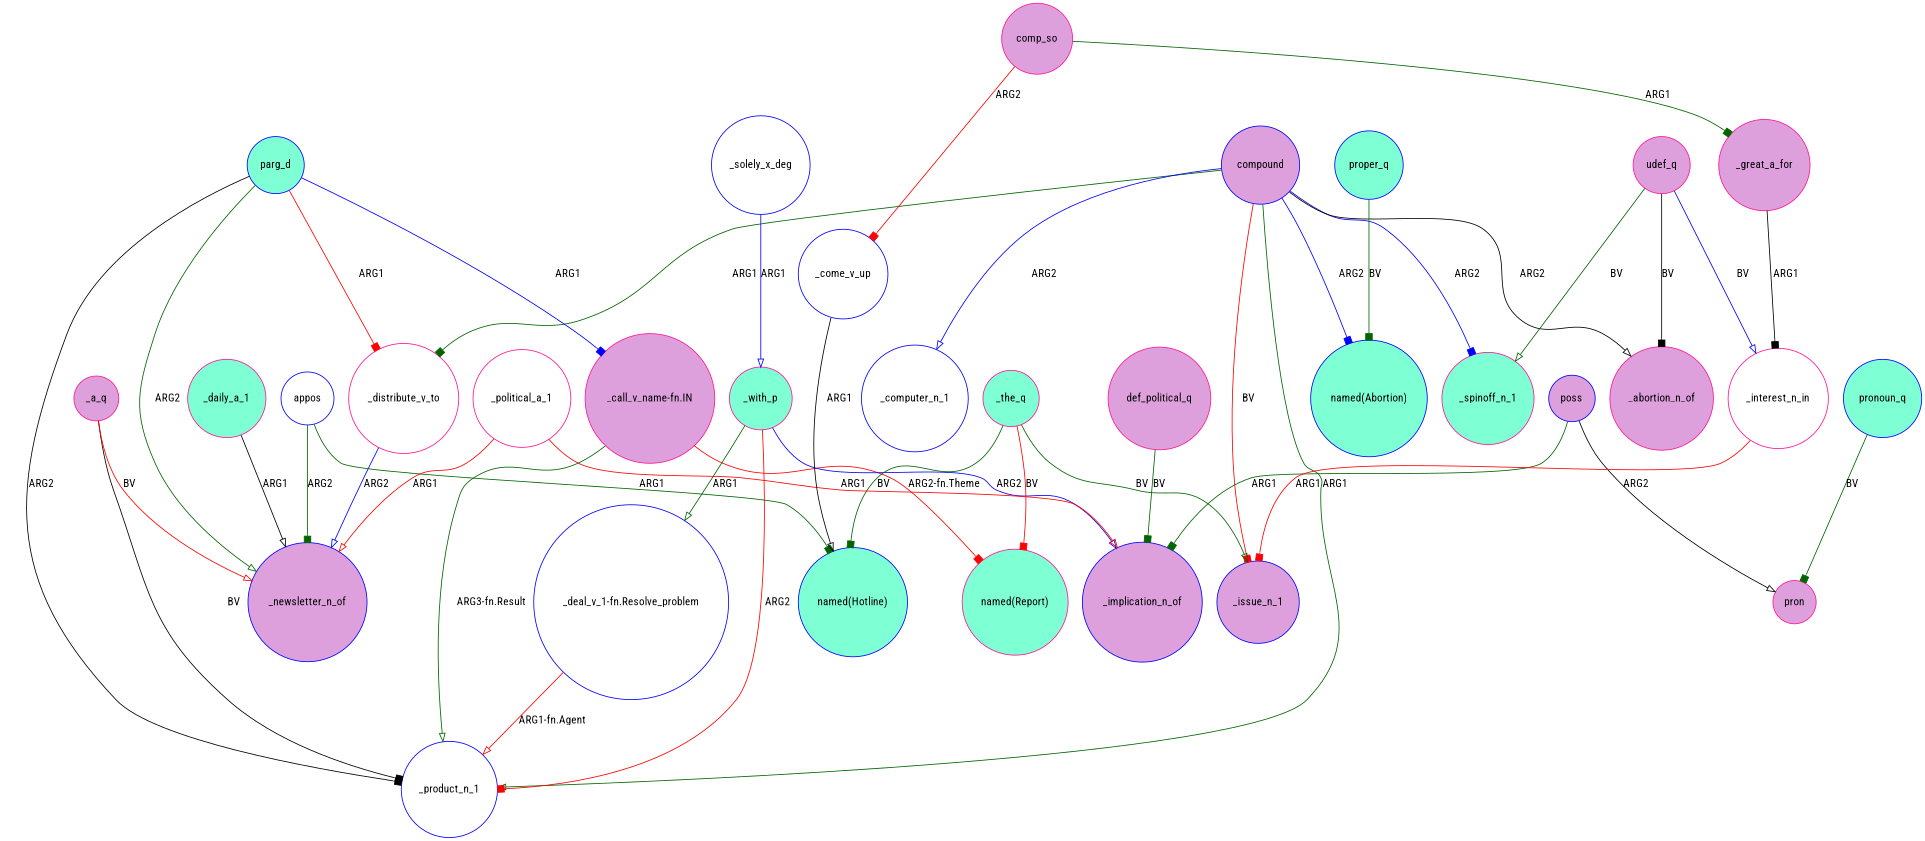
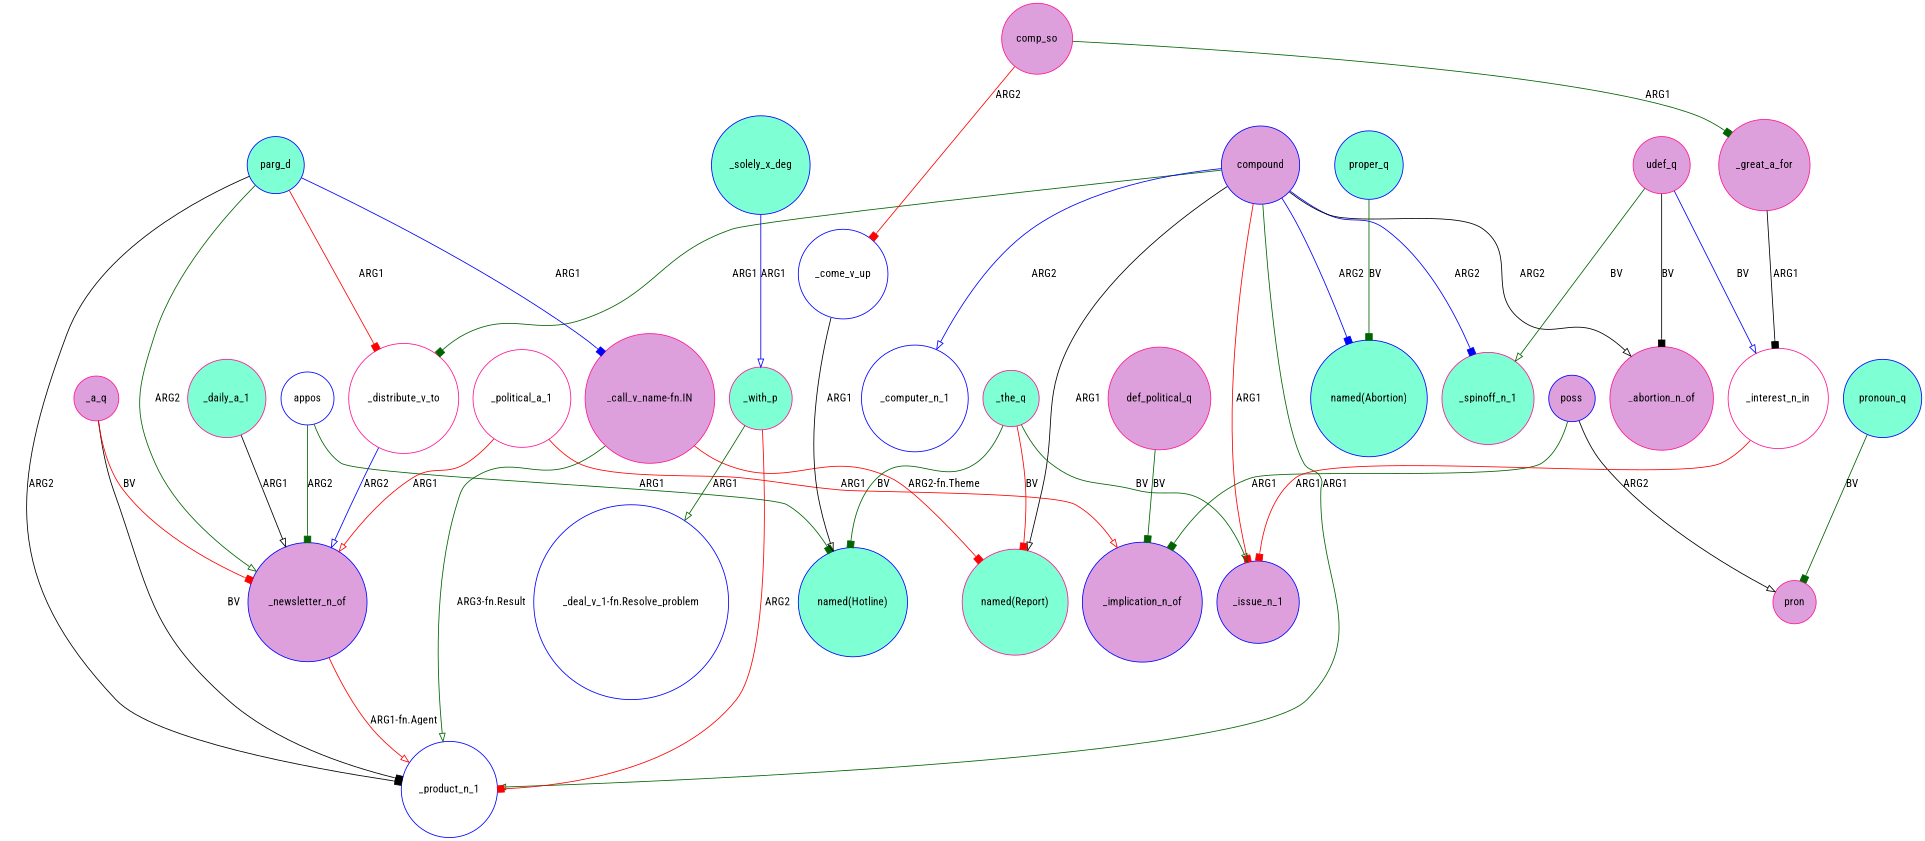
node "_solely_x_deg": fillcolor white -> aquamarine
edge "compound" -> "named(Report)": added, label "ARG1"
edge "compound" -> "_issue_n_1": label "BV" -> "ARG1"
edge "_with_p" -> "_implication_n_of": removed, label "ARG2"
edge "_a_q" -> "_newsletter_n_of": arrowhead onormal -> box
edge "_deal_v_1-fn.Resolve_problem" -> "_product_n_1": now "_newsletter_n_of" -> "_product_n_1"
